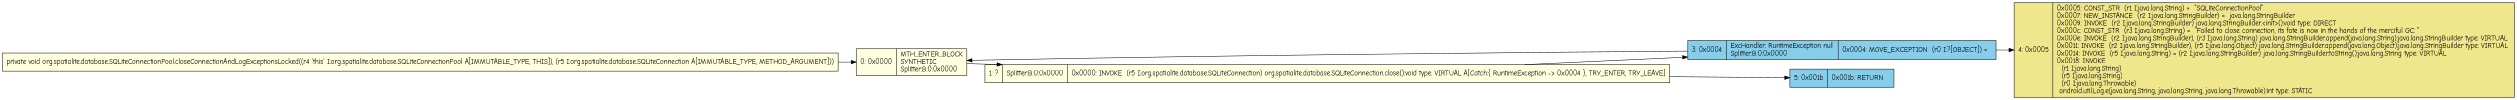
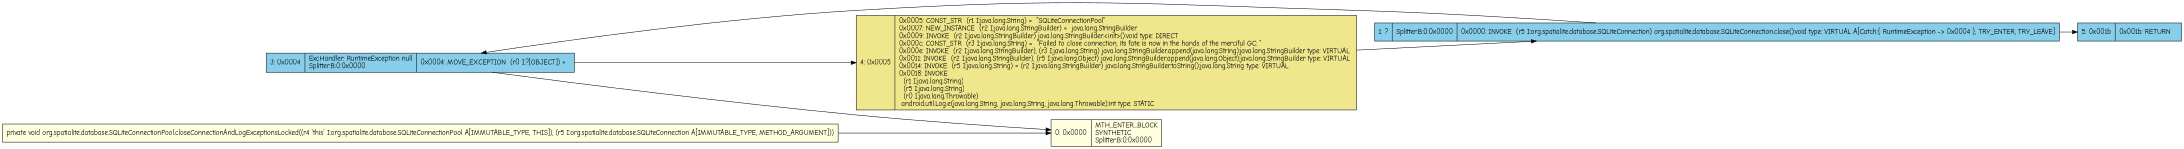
edge "0: 0x0000" -> "1: ?": now "4: 0x0005" -> "1: ?"
node "1: ?": fillcolor lightyellow -> skyblue
